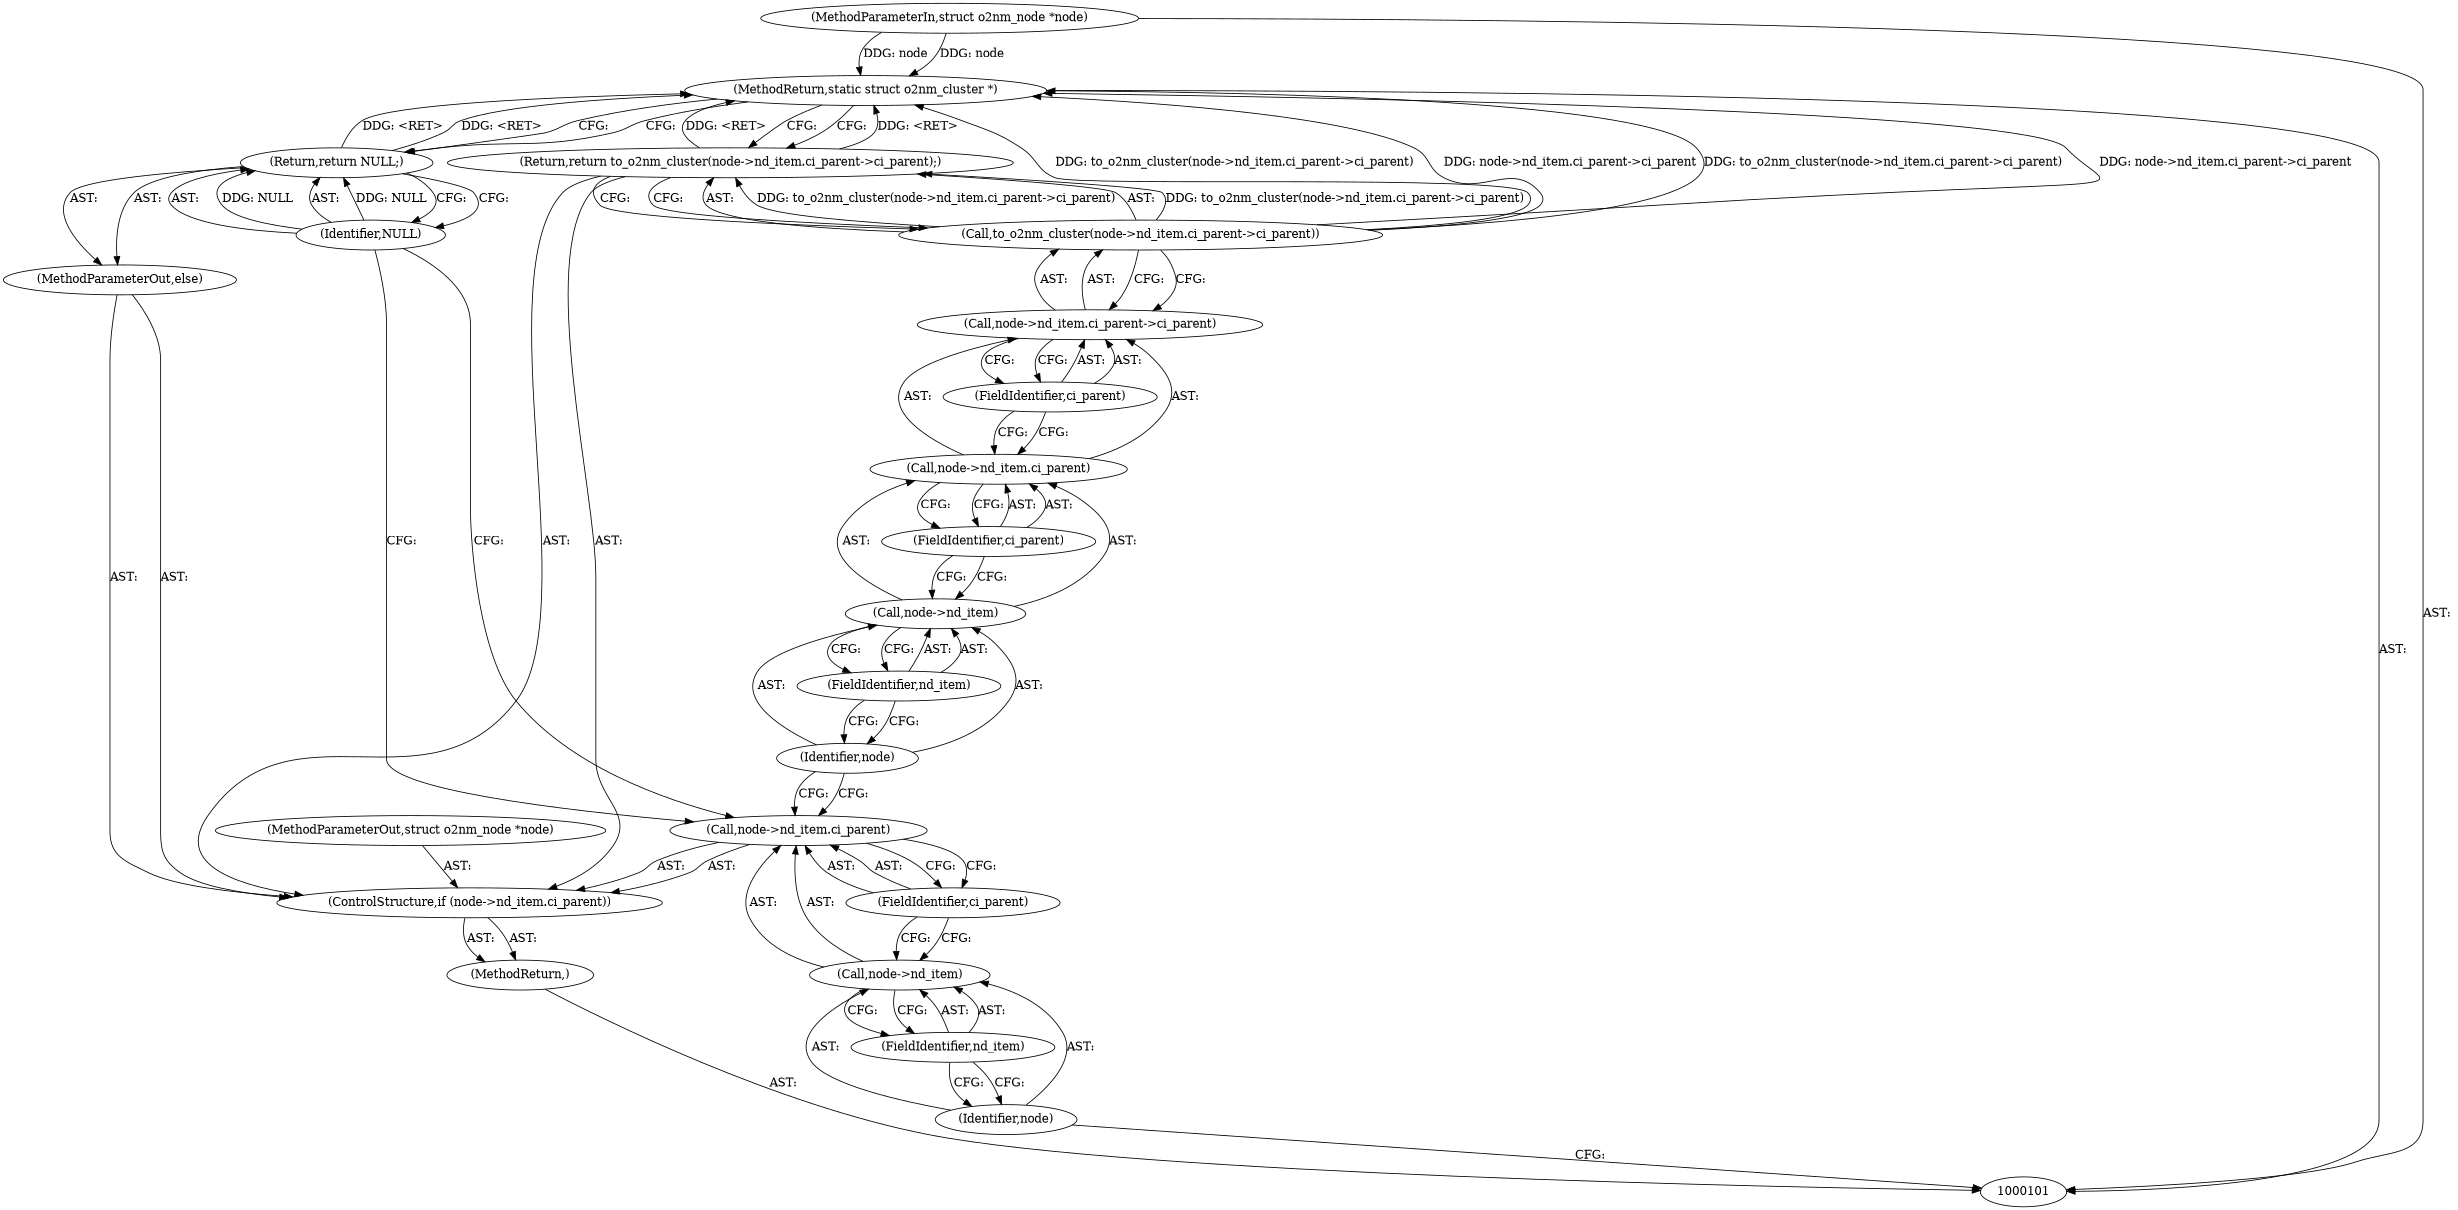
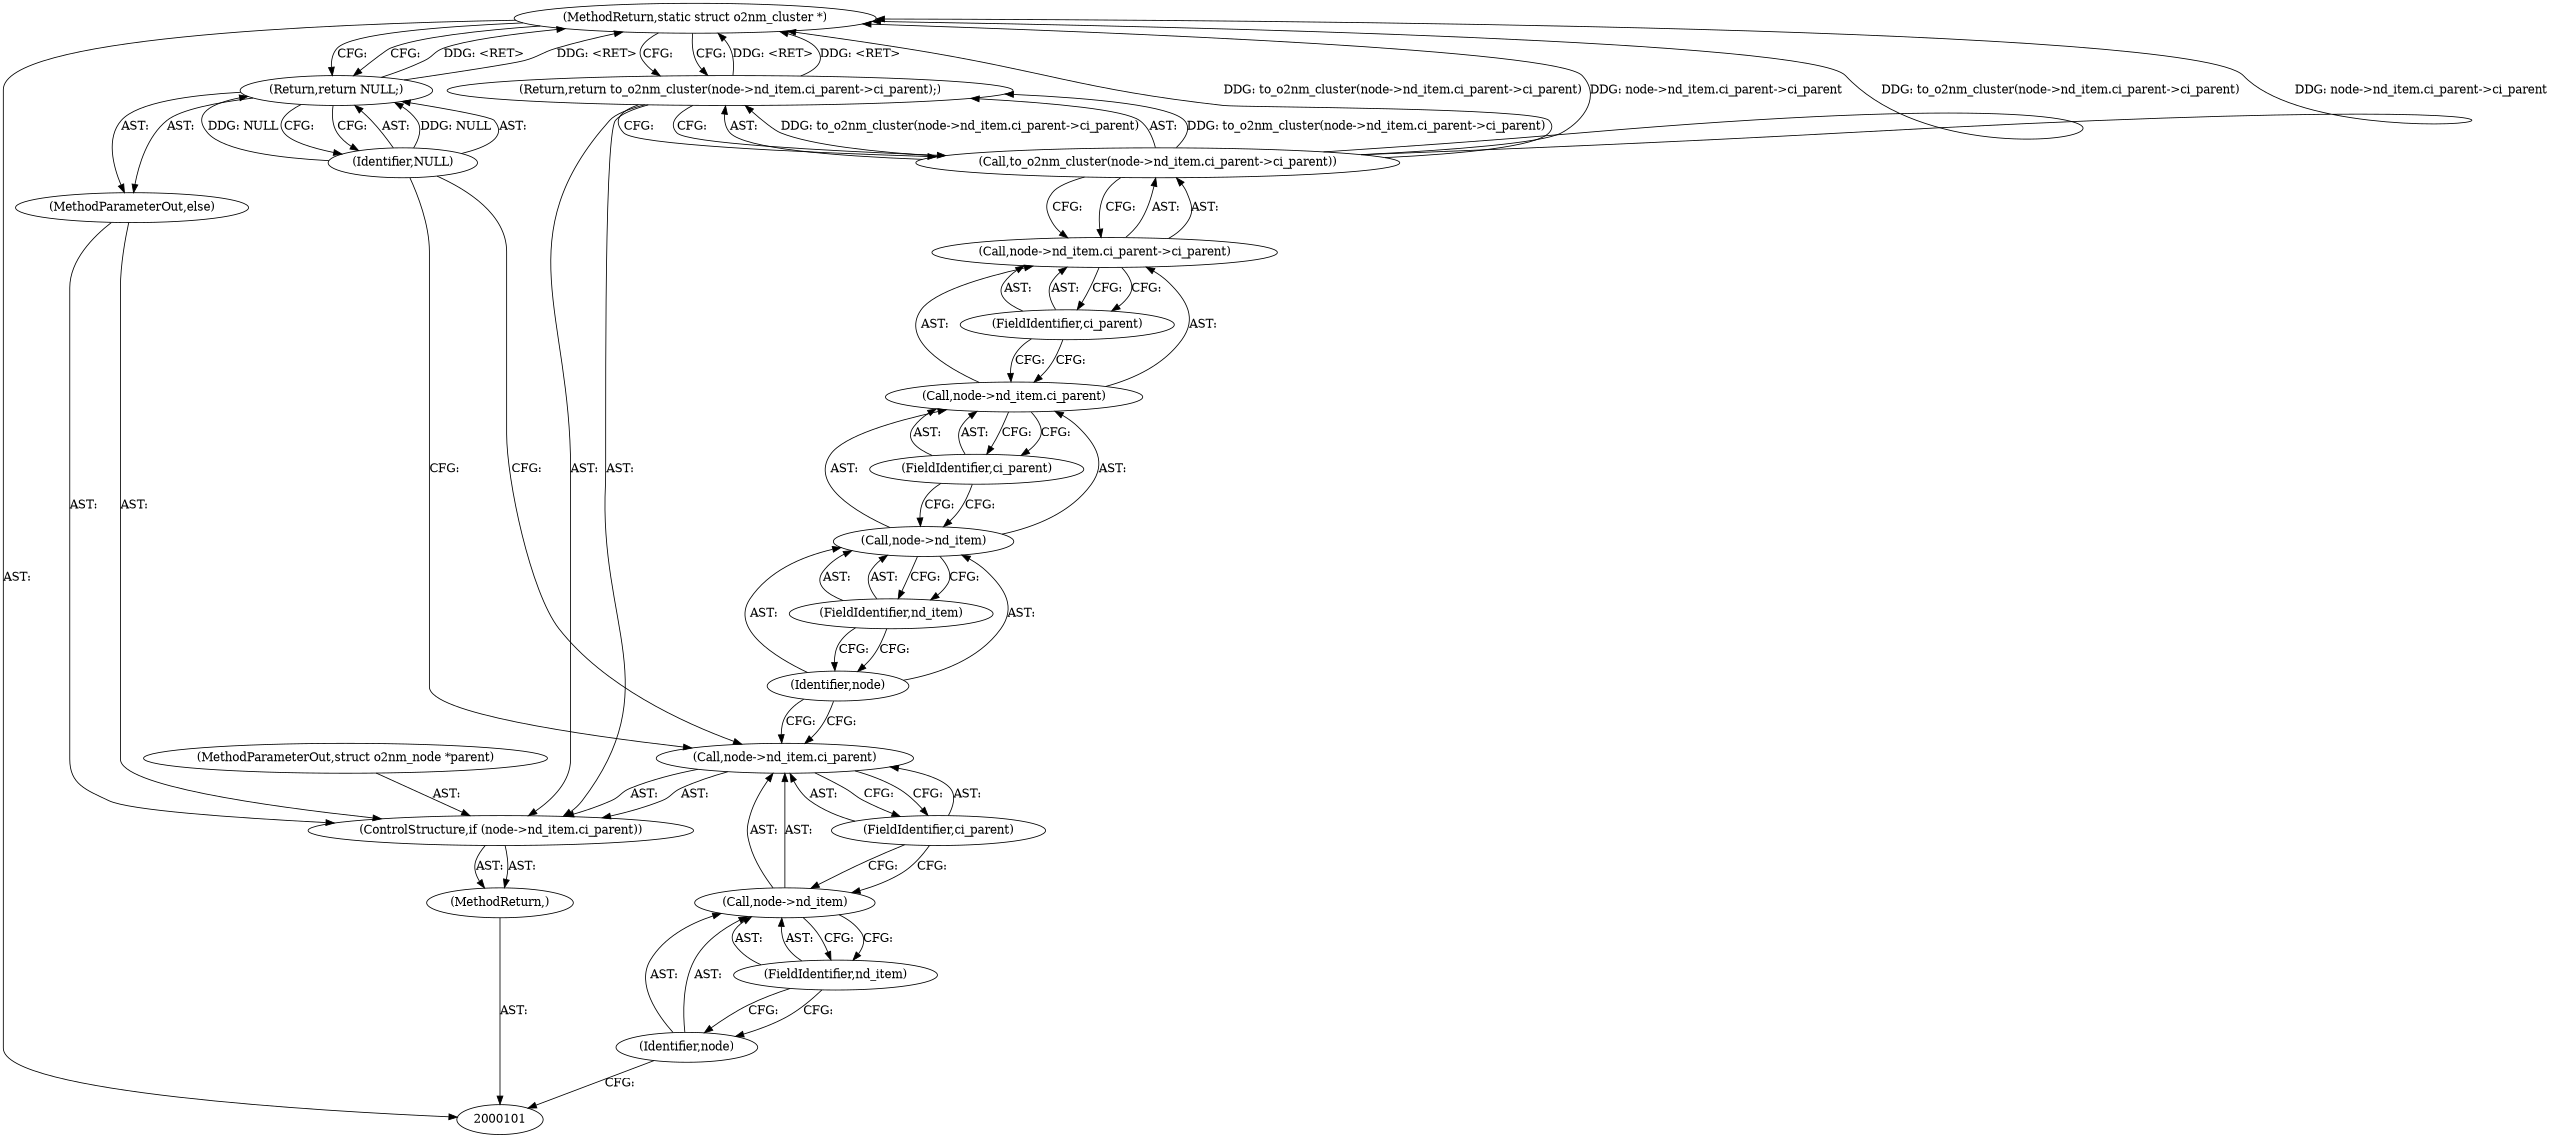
node "(MethodParameterIn,struct o2nm_node *node)": removed
node "(MethodParameterOut,struct o2nm_node *node)": label "(MethodParameterOut,struct o2nm_node *node)" -> "(MethodParameterOut,struct o2nm_node *parent)"
node "1000101": label "1000101" -> "2000101"
